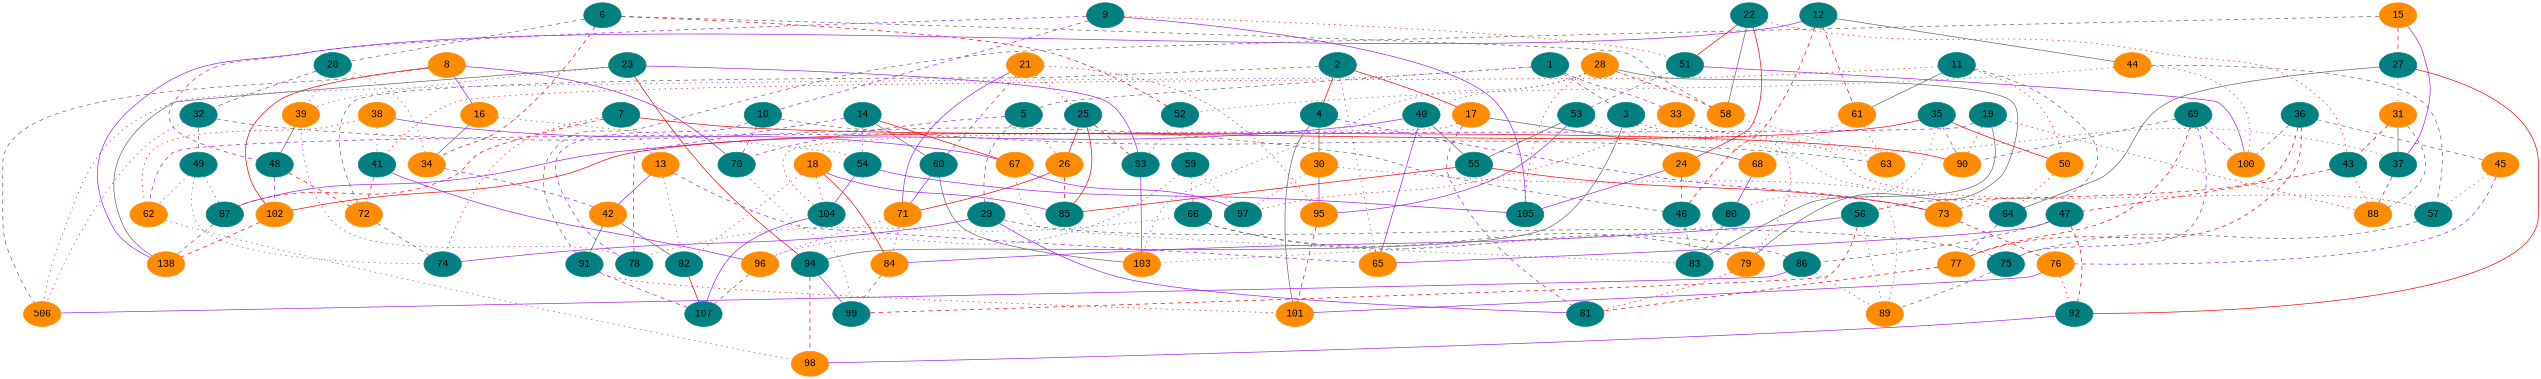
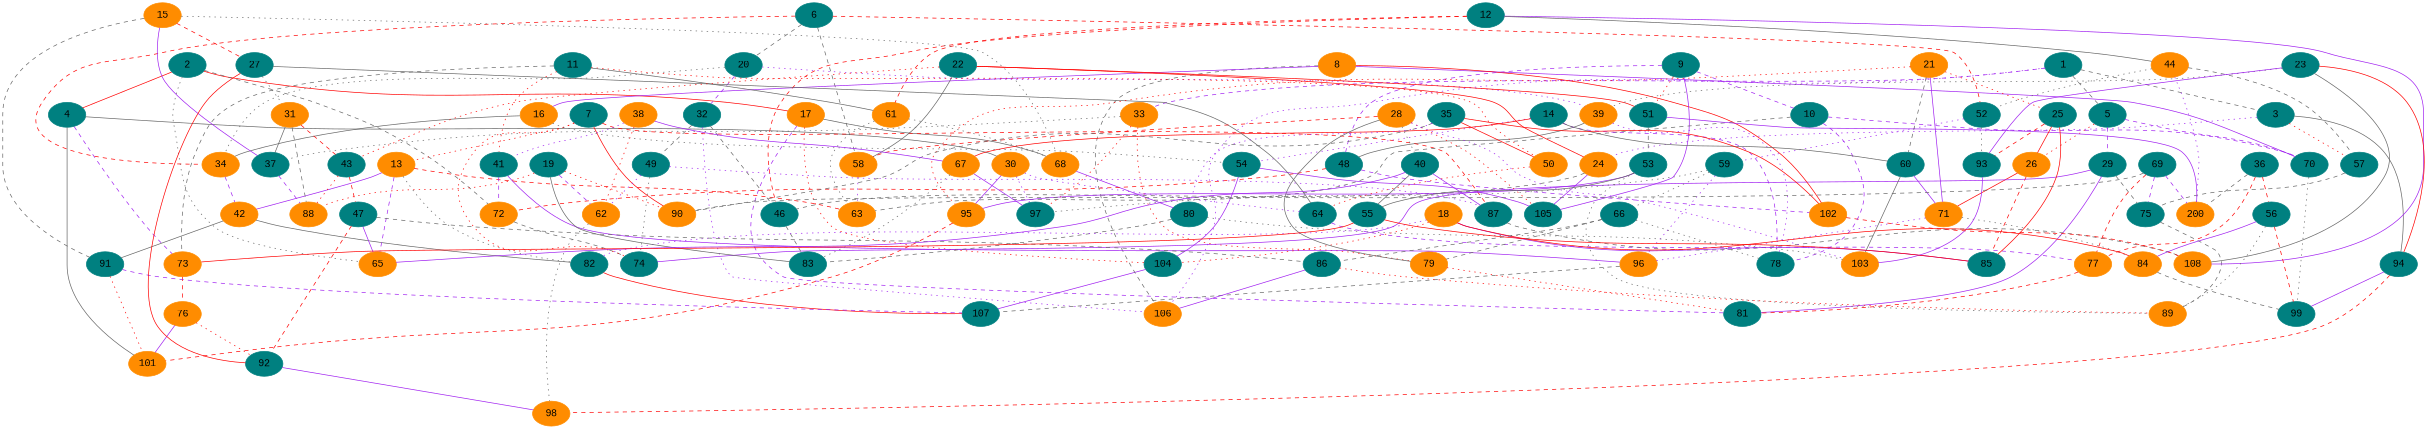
edge "15" -- "68": added
node "100": label "100" -> "200"
node "45": removed
edge "13" -- "63": added
node "138": label "138" -> "108"
node "506": label "506" -> "106"
